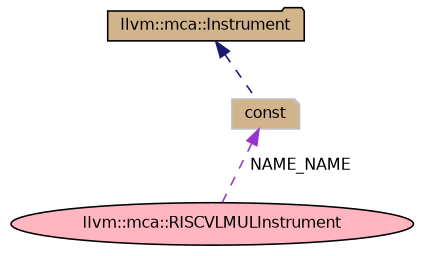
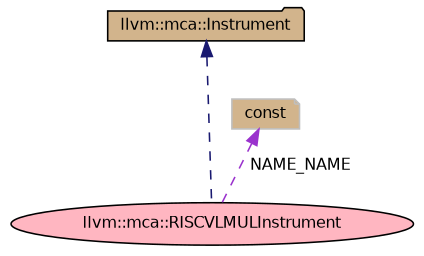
edge "const" -> "llvm::mca::Instrument": now "llvm::mca::RISCVLMULInstrument" -> "llvm::mca::Instrument"
